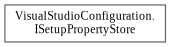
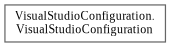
node "VisualStudioConfiguration. ISetupPropertyStore": label "VisualStudioConfiguration. ISetupPropertyStore" -> "VisualStudioConfiguration. VisualStudioConfiguration"
